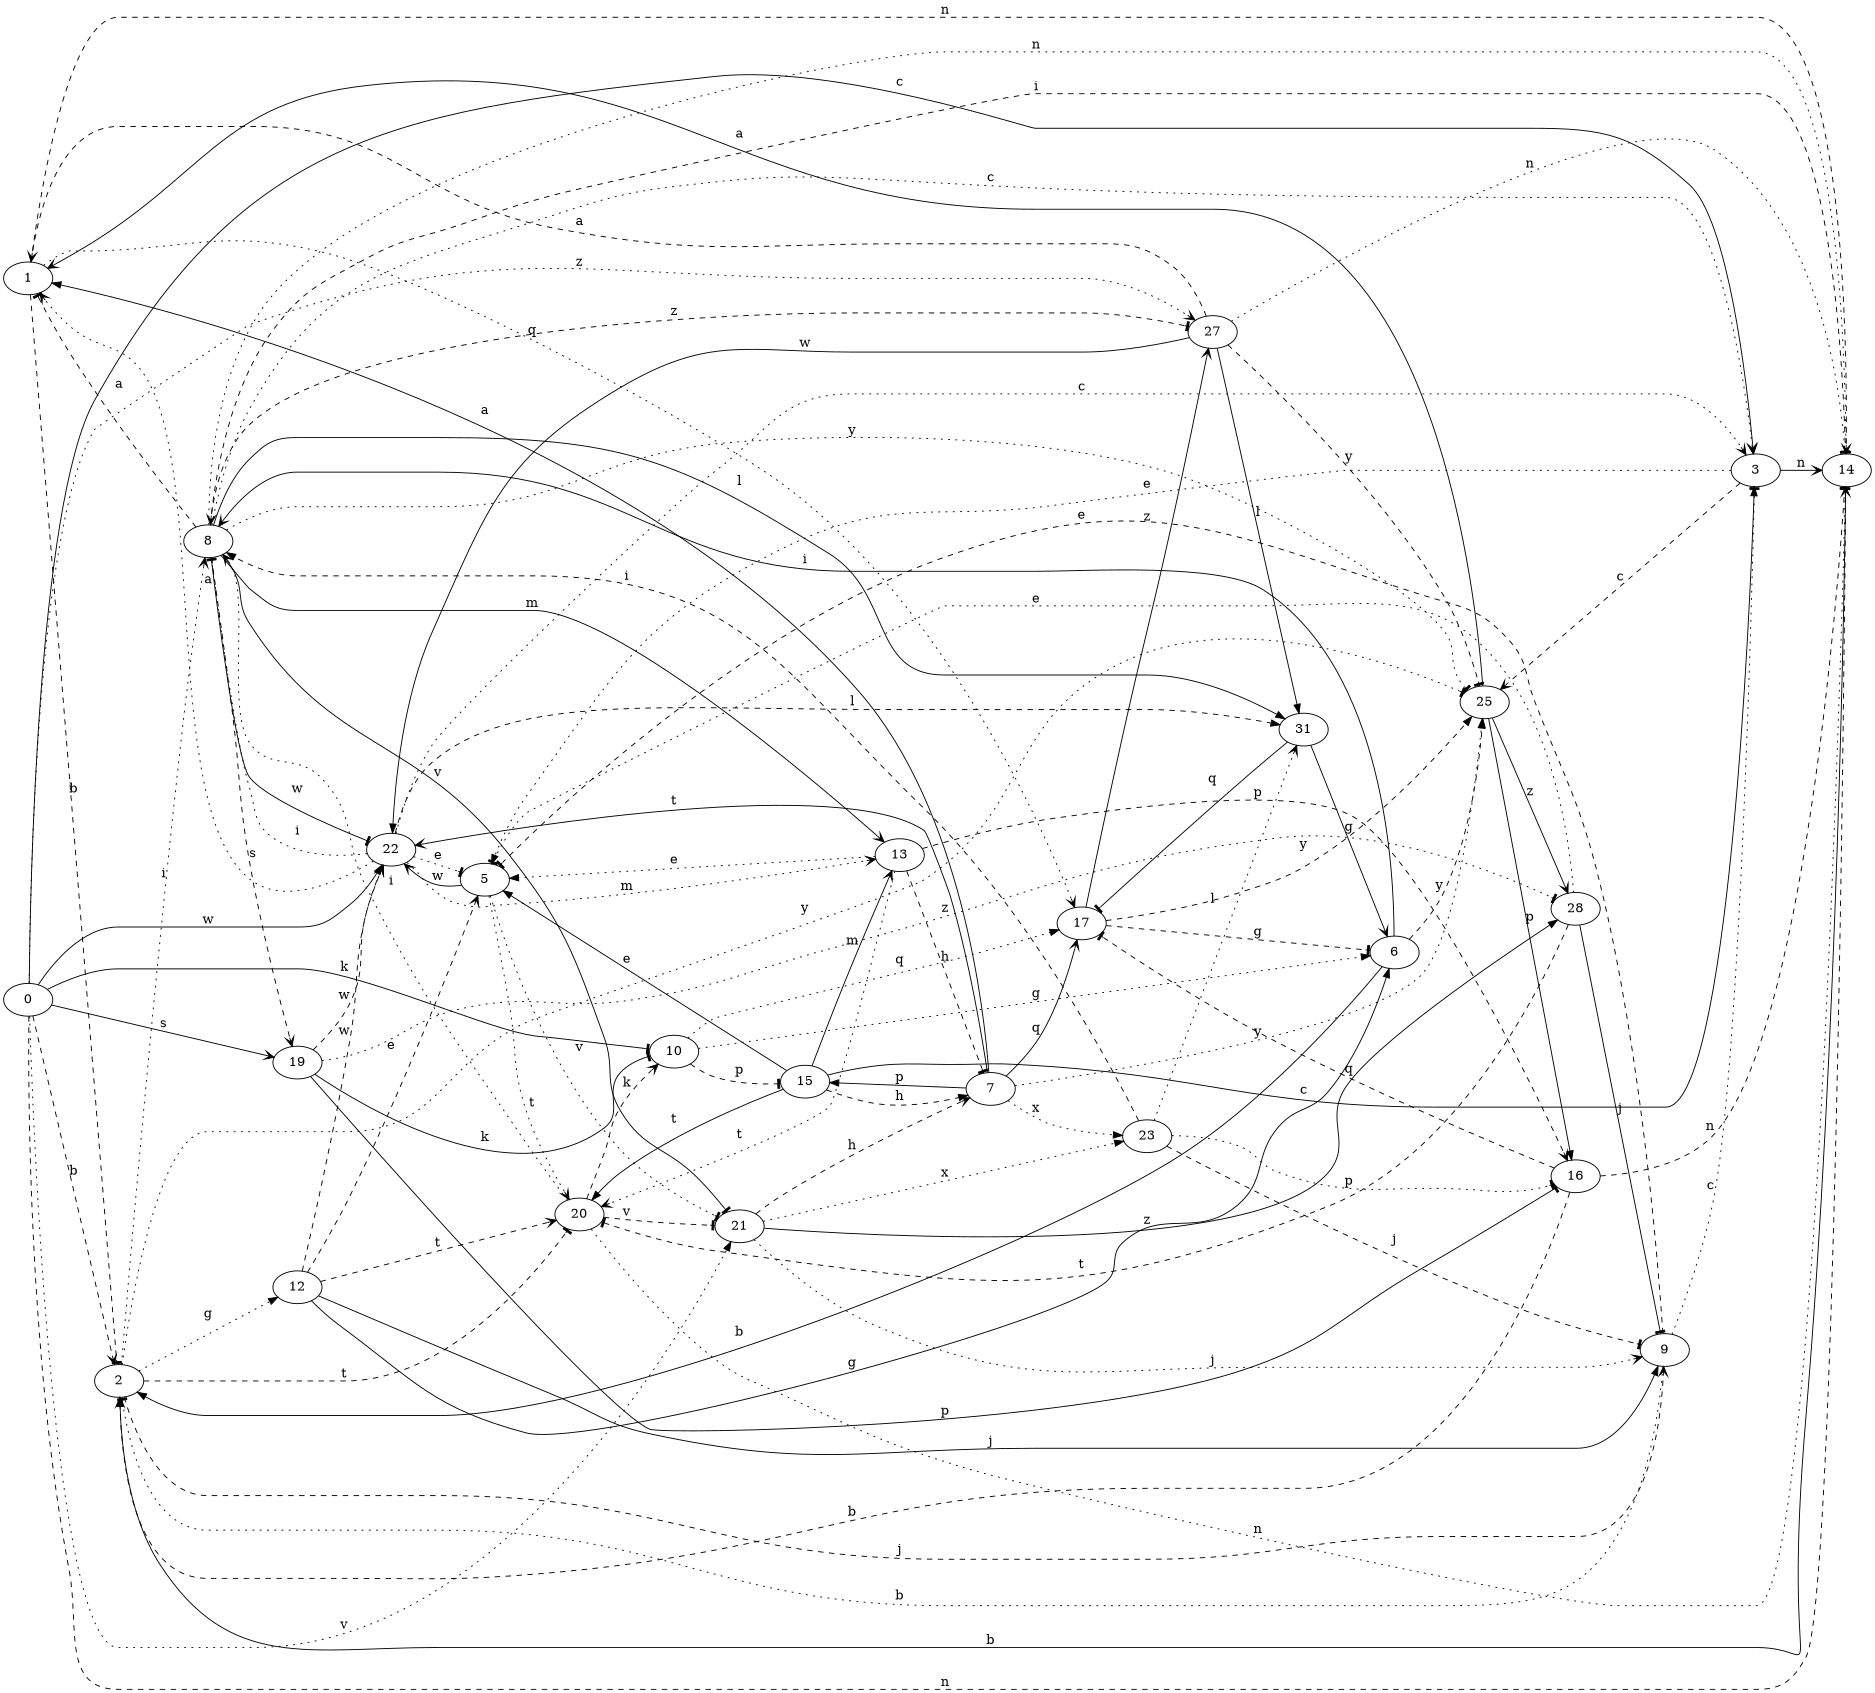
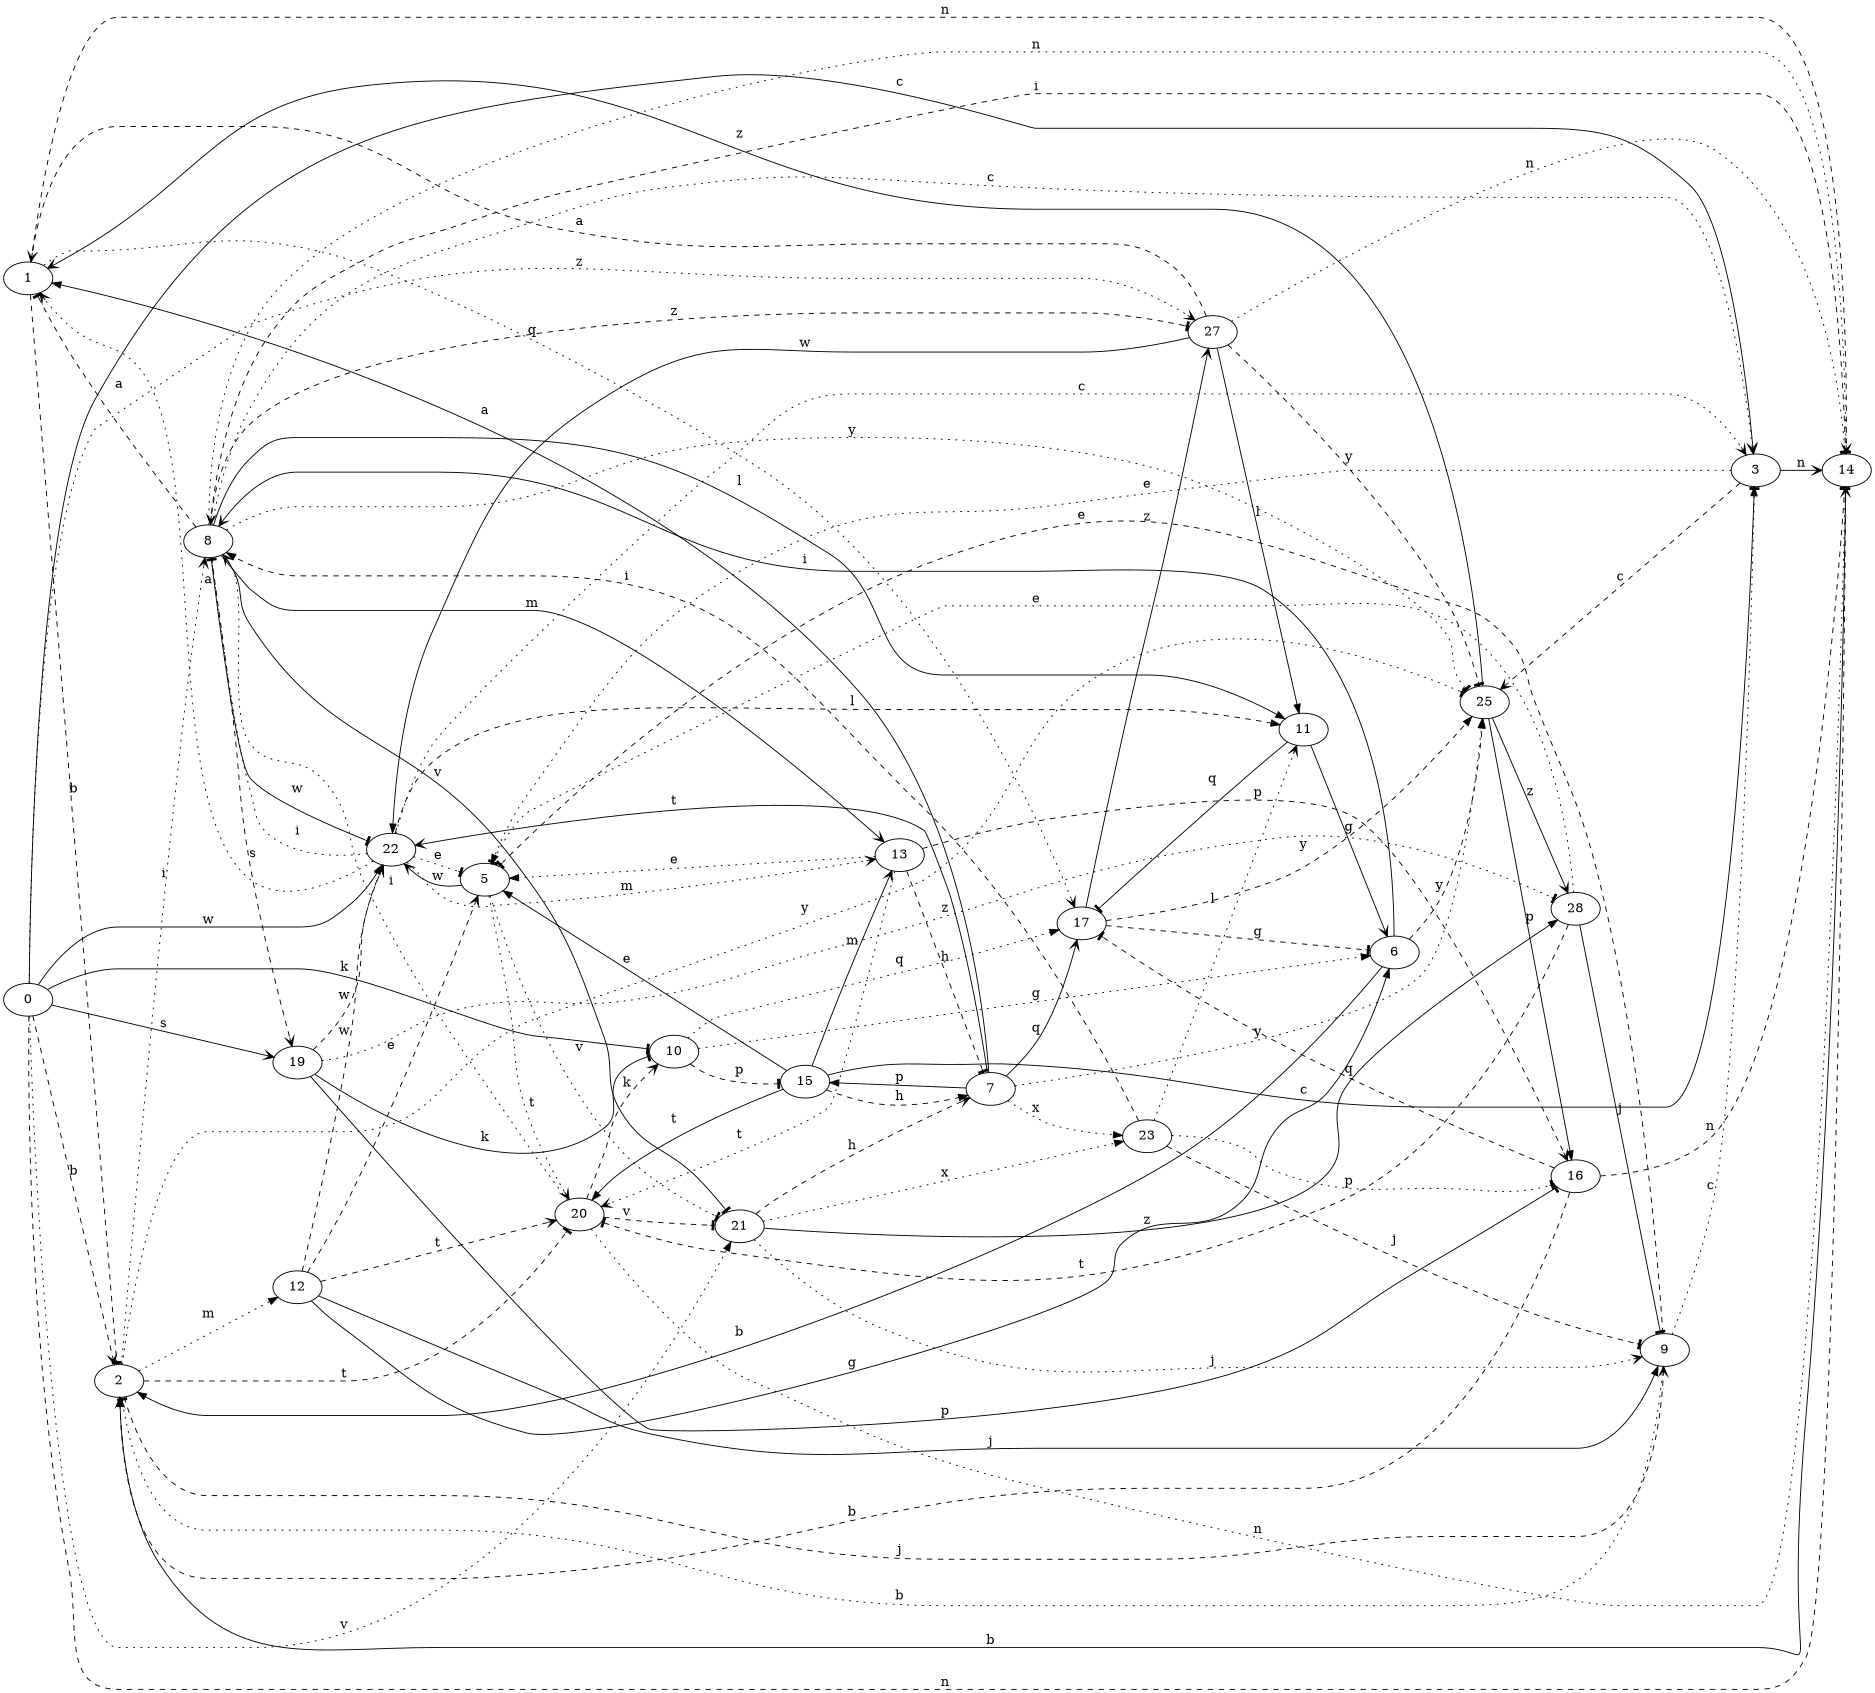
edge "25" -> "1": label "a" -> "z"
node "31": label "31" -> "11"
edge "2" -> "12": label "g" -> "m"
